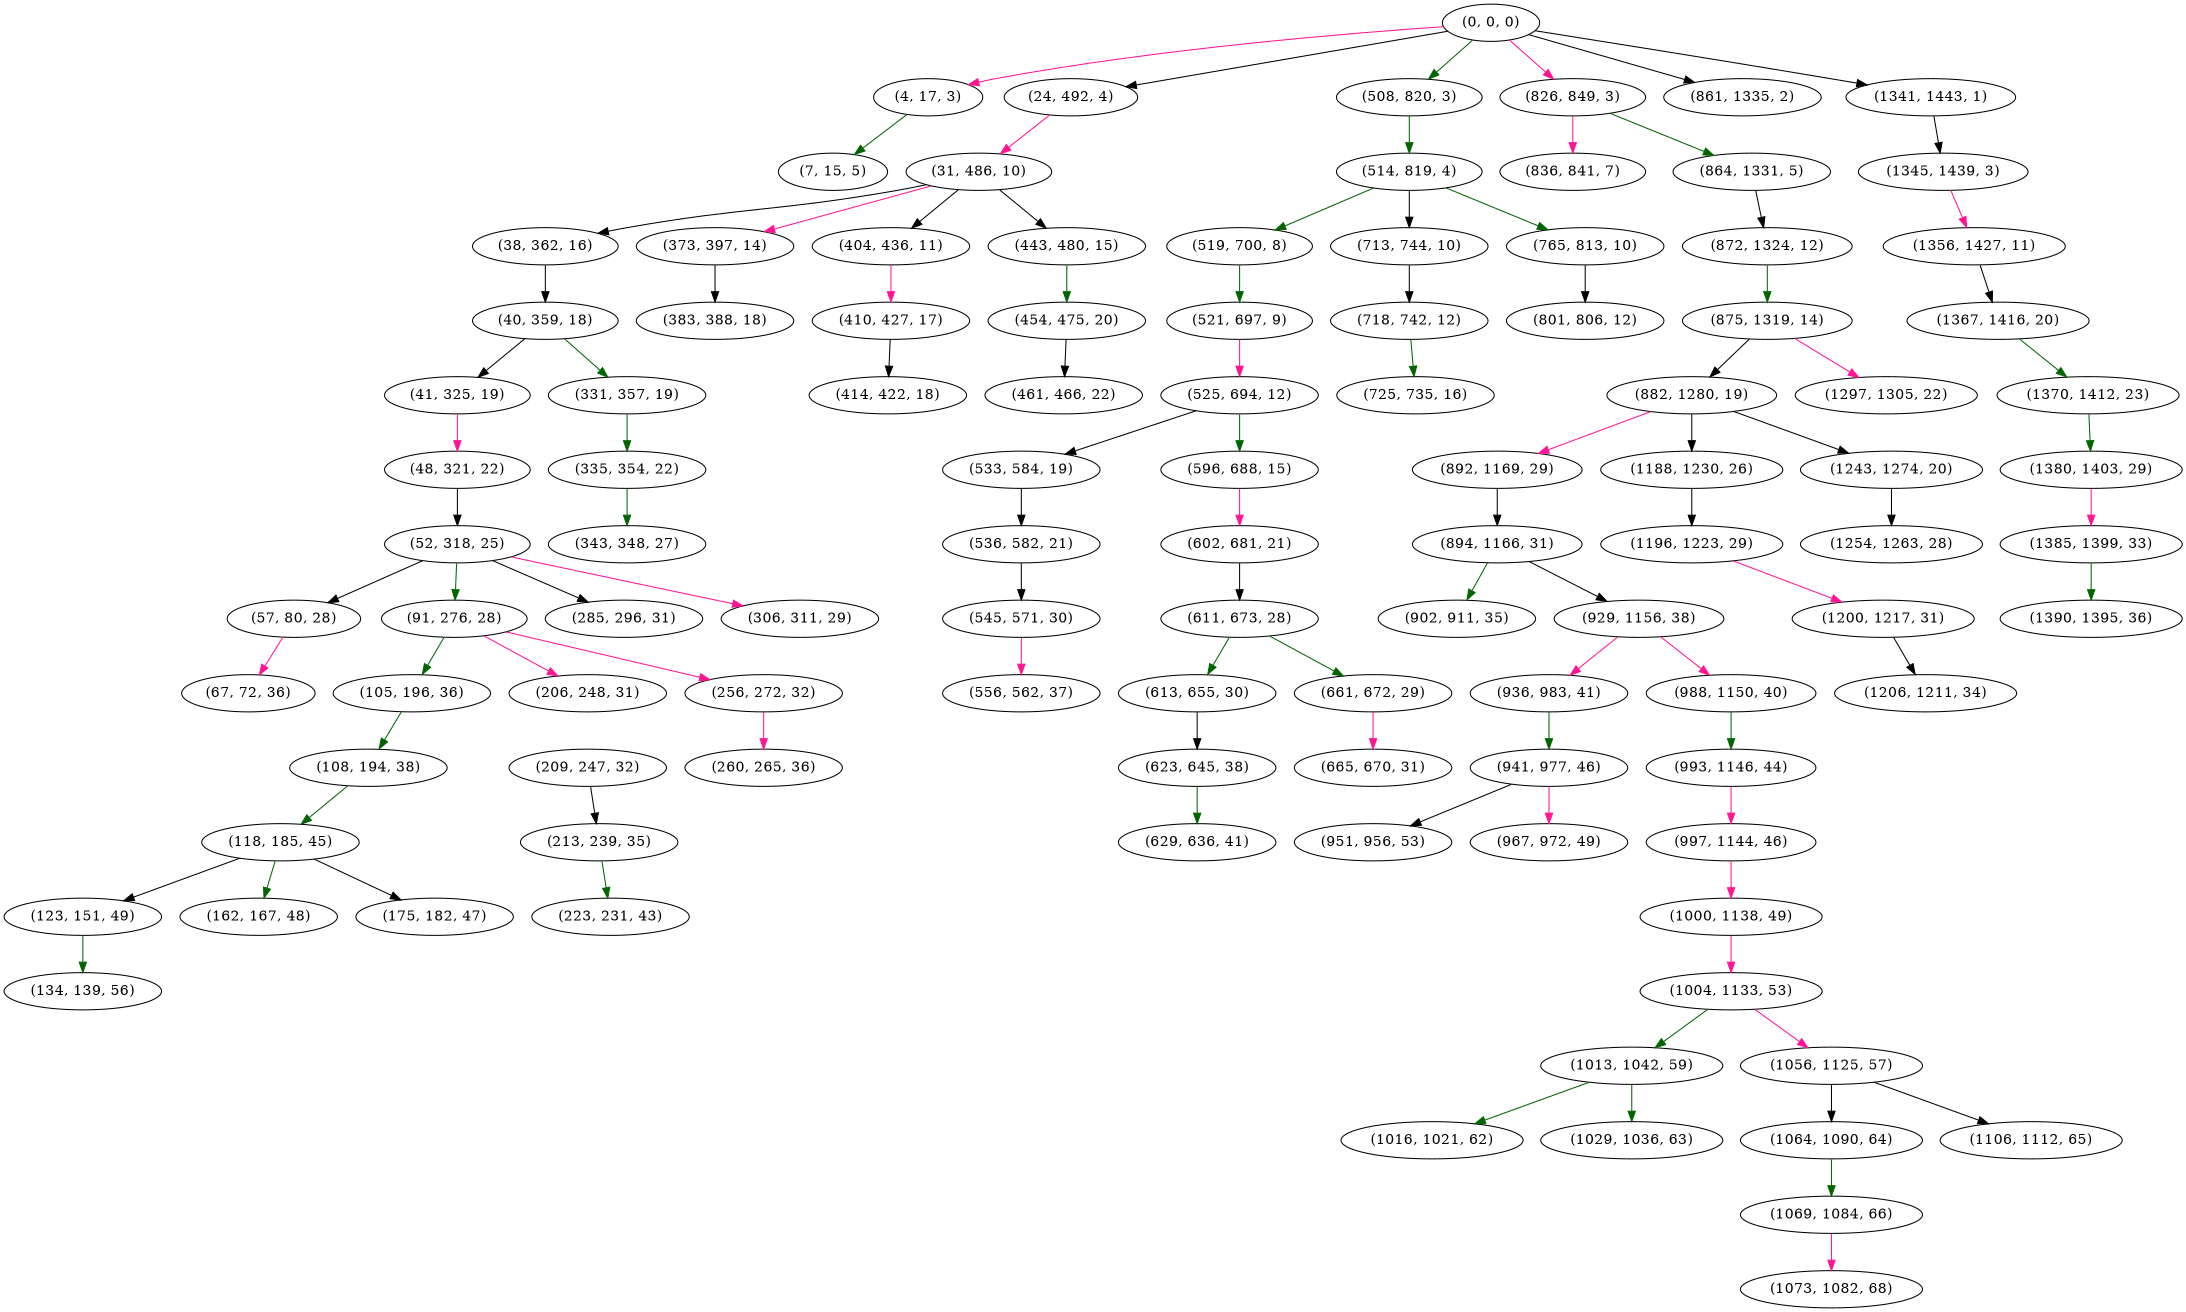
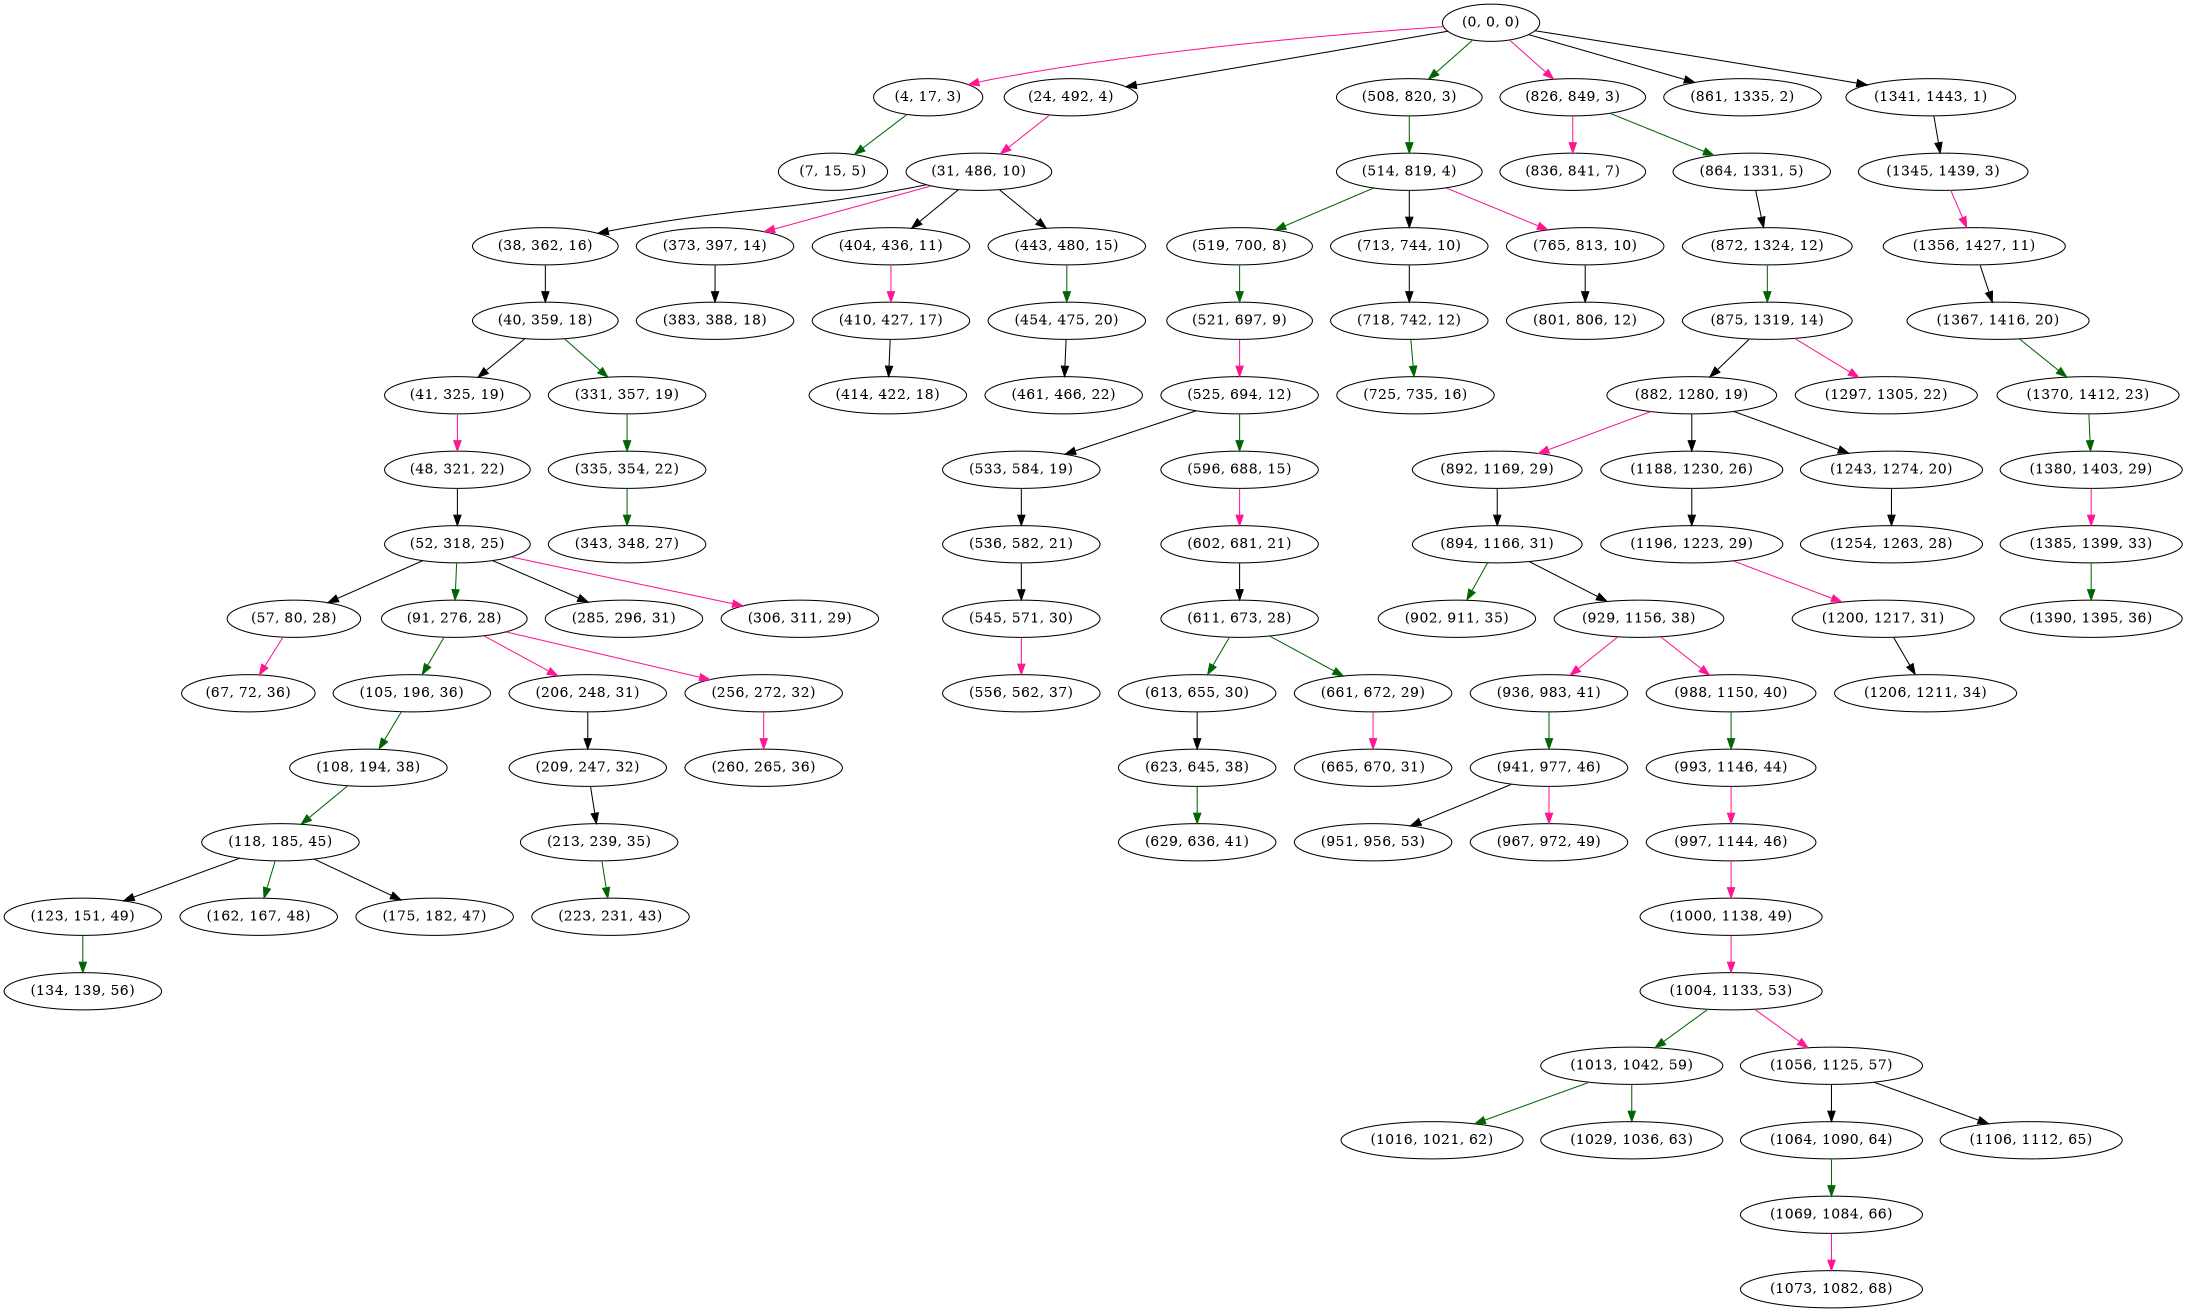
edge "(514, 819, 4)" -> "(765, 813, 10)": color darkgreen -> deeppink
edge "(206, 248, 31)" -> "(209, 247, 32)": added
